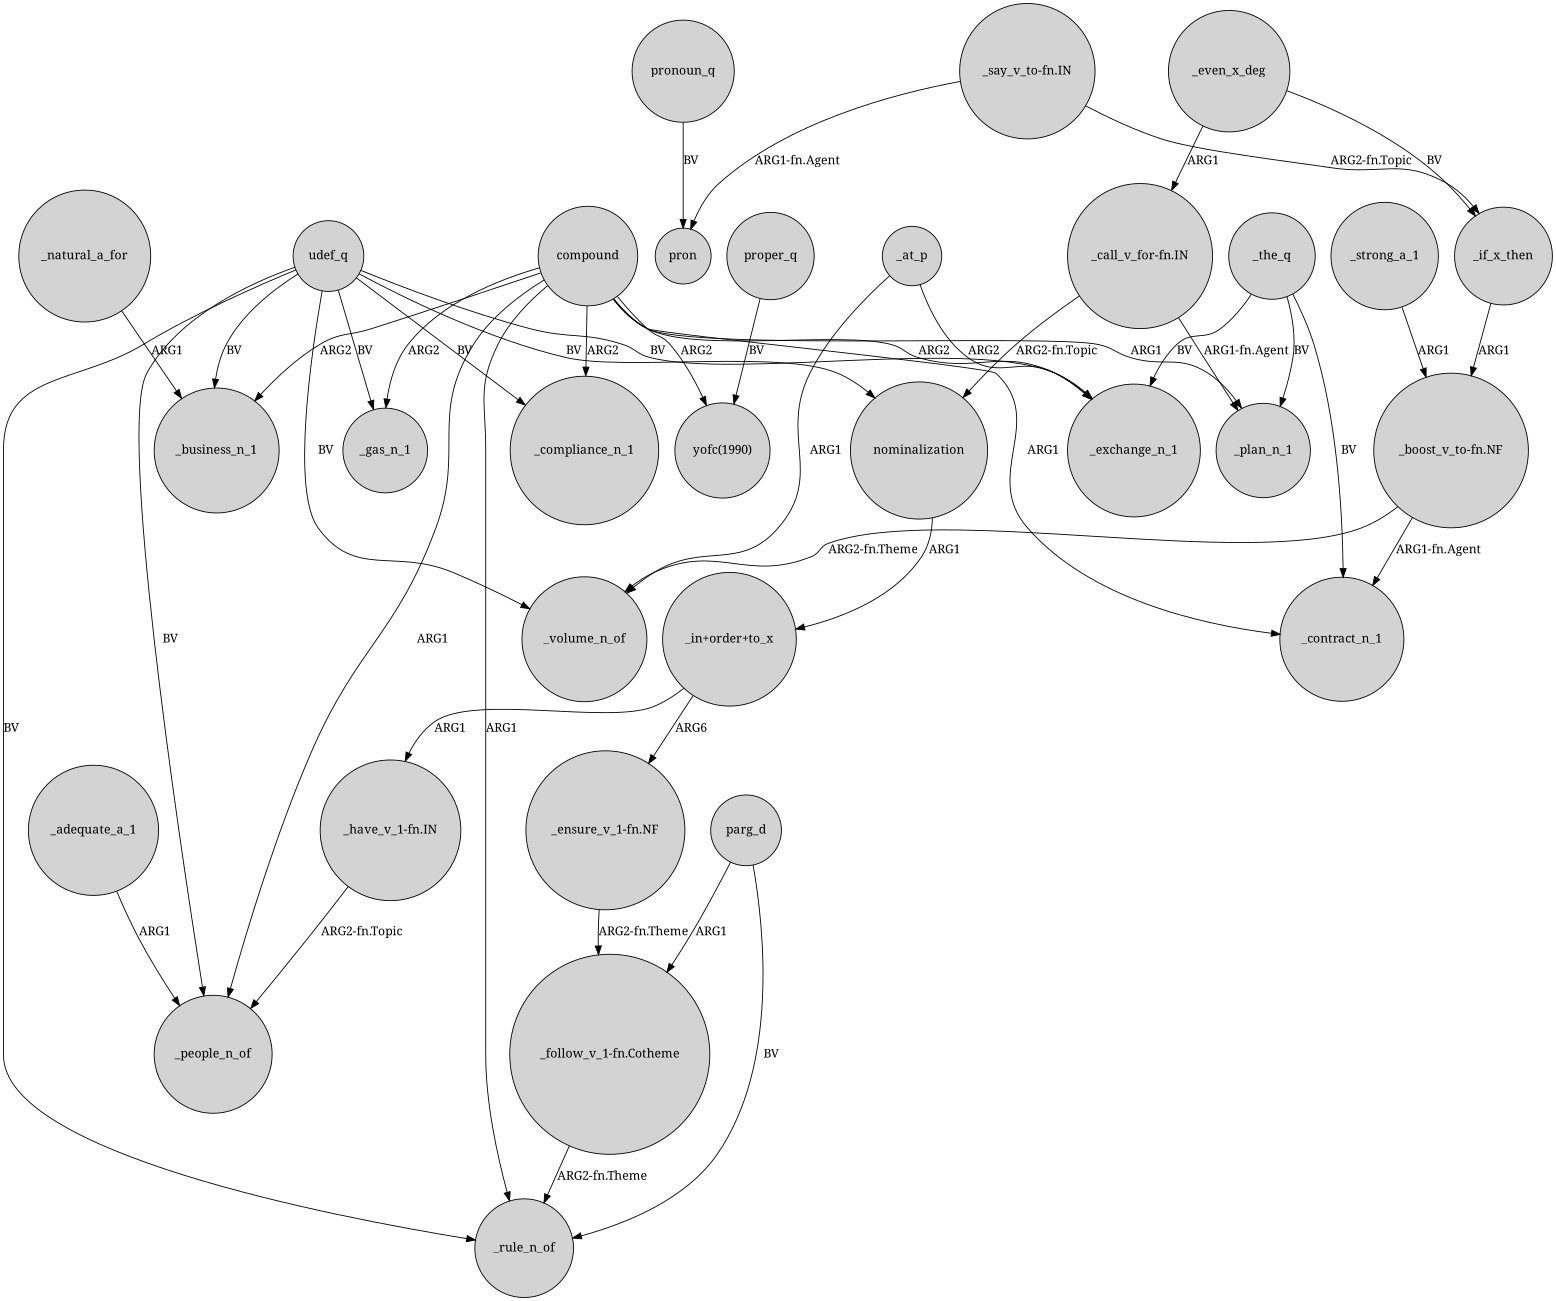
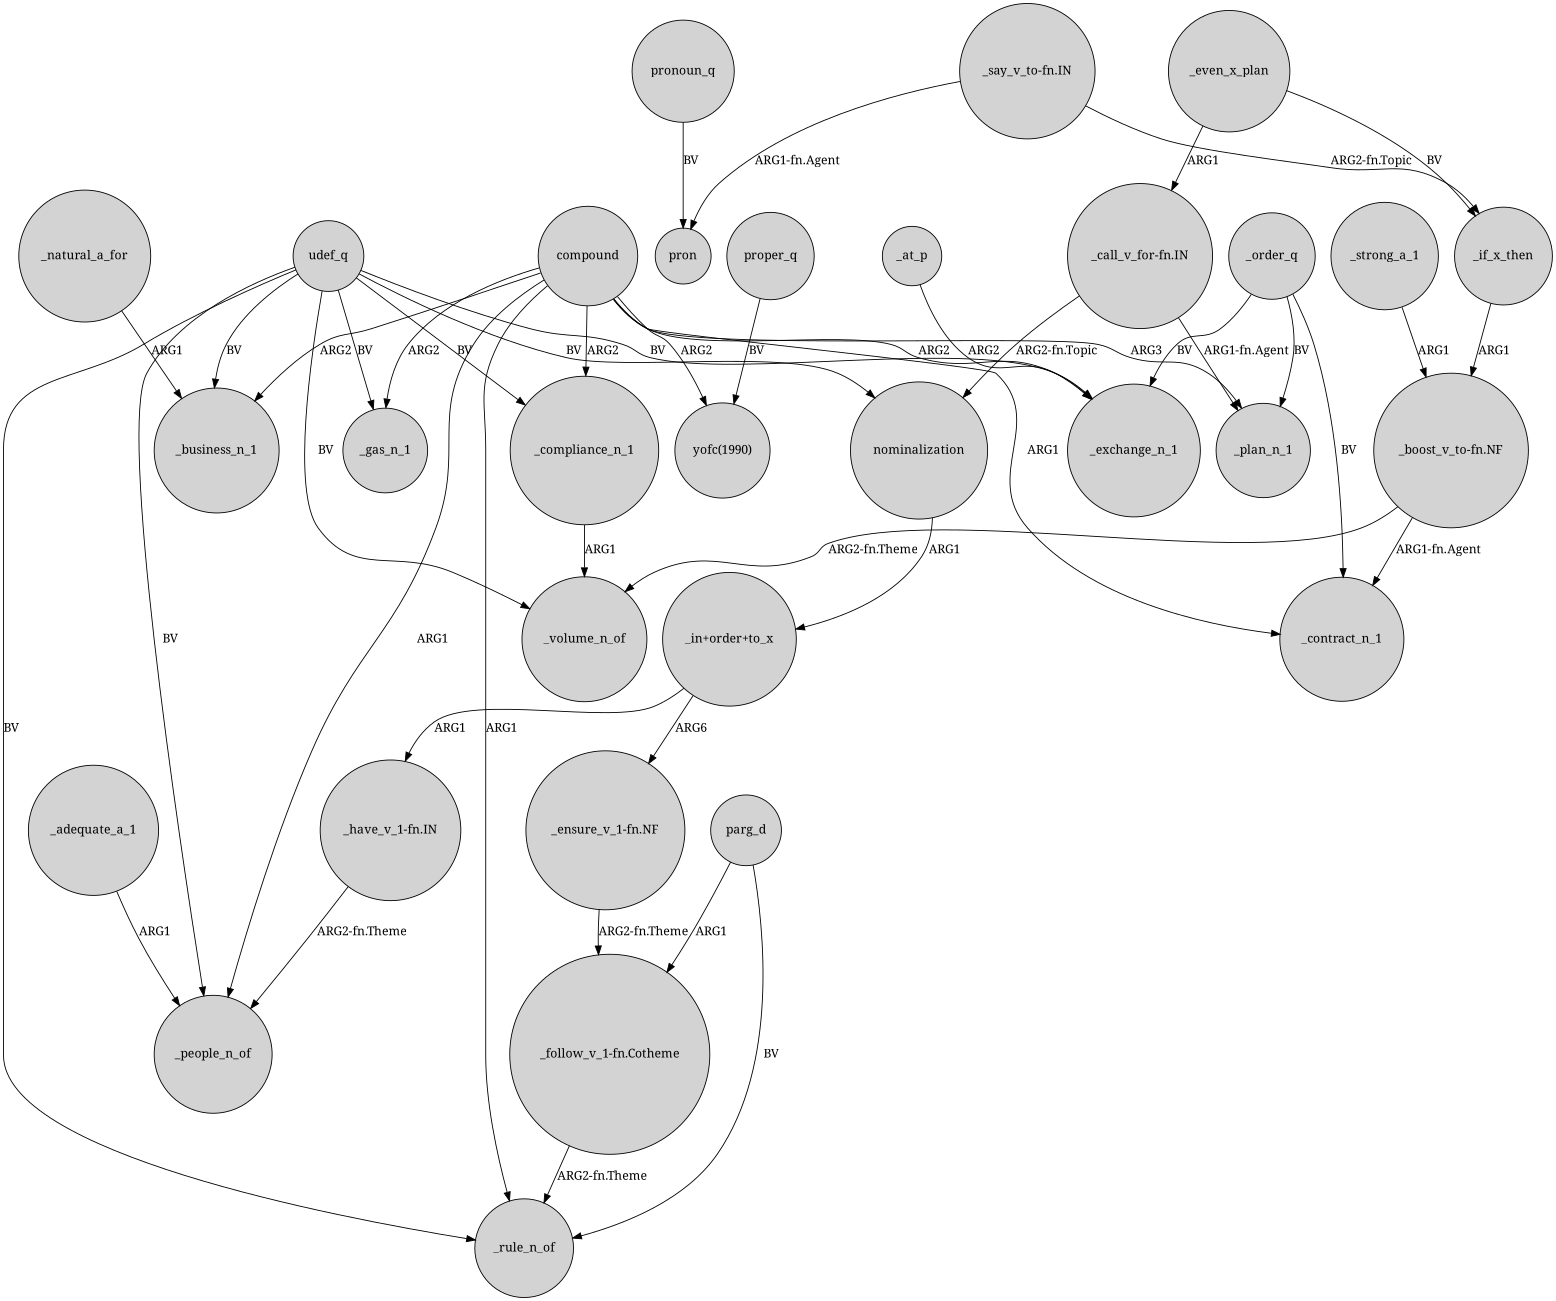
node "_even_x_deg": label "_even_x_deg" -> "_even_x_plan"
node "_the_q": label "_the_q" -> "_order_q"
edge "compound" -> "_plan_n_1": label "ARG1" -> "ARG3"
edge "_at_p" -> "_volume_n_of": now "_compliance_n_1" -> "_volume_n_of"
edge "_have_v_1-fn.IN" -> "_people_n_of": label "ARG2-fn.Topic" -> "ARG2-fn.Theme"
